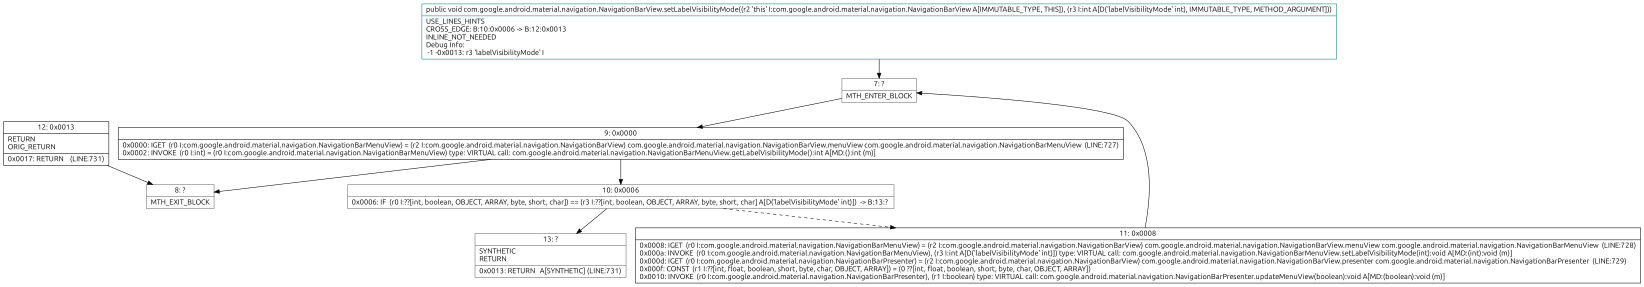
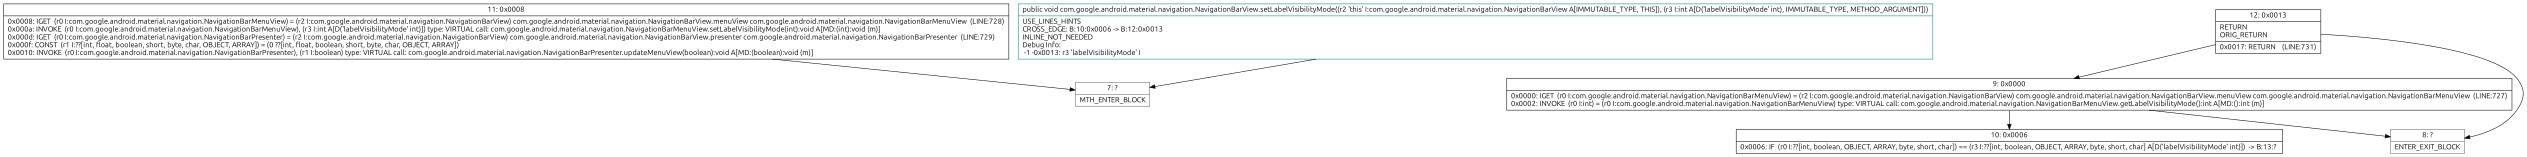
edge "7: ?" -> "9: 0x0000": now "12: 0x0013" -> "9: 0x0000"
node "10: 0x0006": color gray40 -> black
node "8: ?": text "MTH_EXIT_BLOCK" -> "ENTER_EXIT_BLOCK"
edge "10: 0x0006" -> "11: 0x0008": removed
node "13: ?": removed
